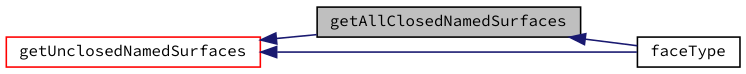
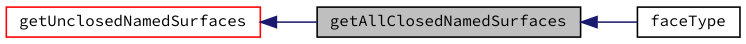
edge "faceType" -> "getUnclosedNamedSurfaces": removed
